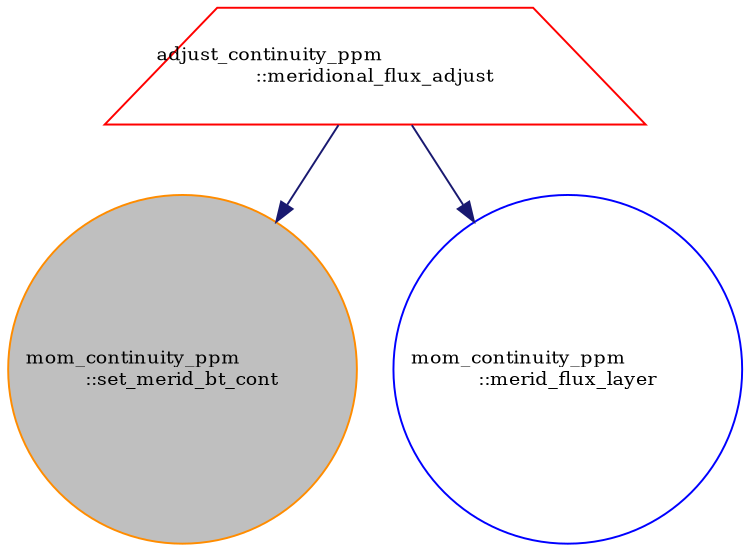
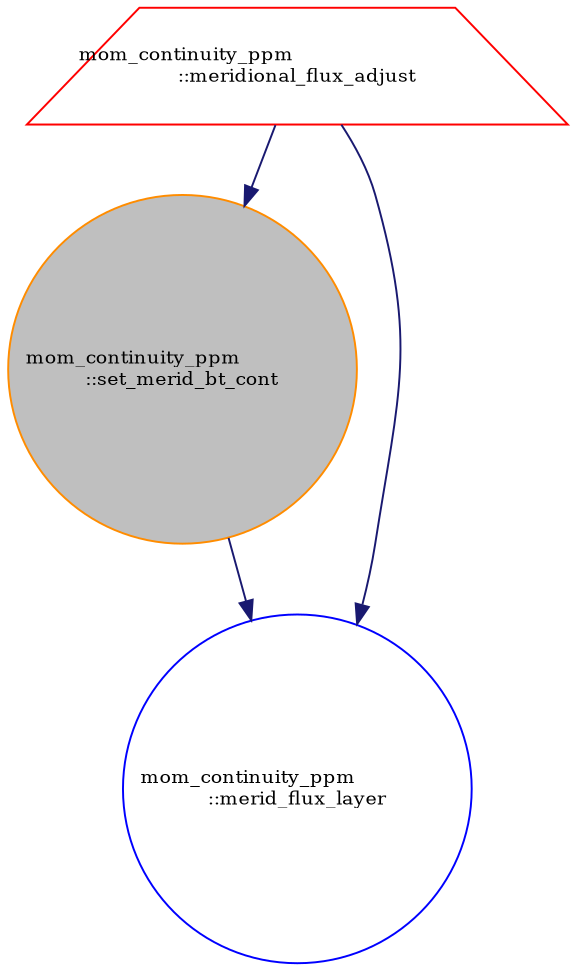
node "adjust_continuity_ppm ::meridional_flux_adjust": label "adjust_continuity_ppm ::meridional_flux_adjust" -> "mom_continuity_ppm ::meridional_flux_adjust"
edge "mom_continuity_ppm ::set_merid_bt_cont" -> "mom_continuity_ppm ::merid_flux_layer": added
